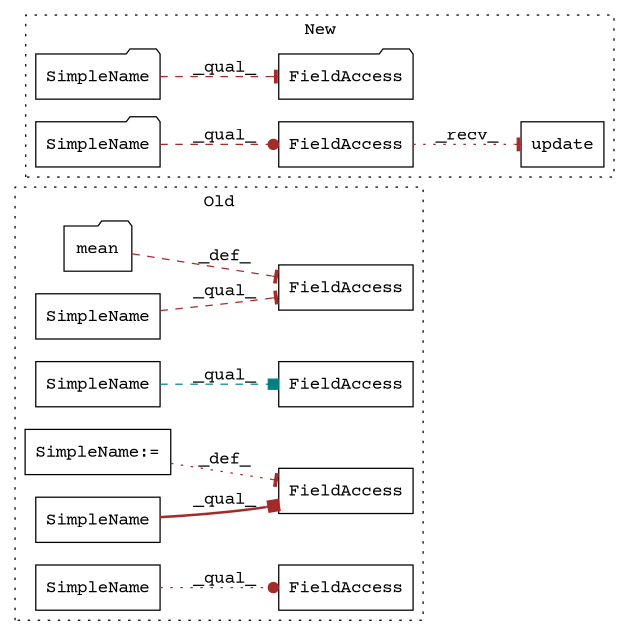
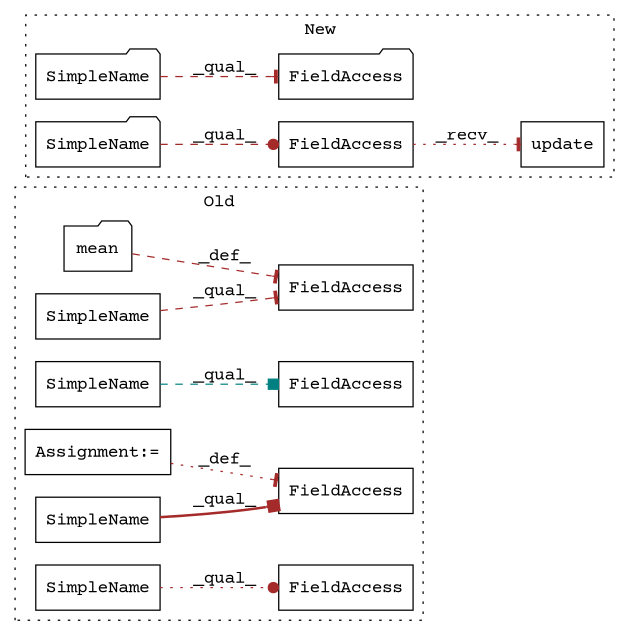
node "SimpleName:=": label "SimpleName:=" -> "Assignment:="
